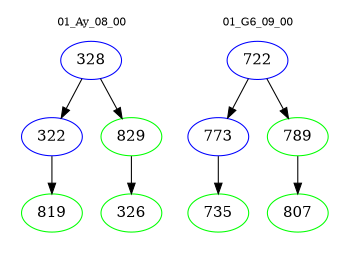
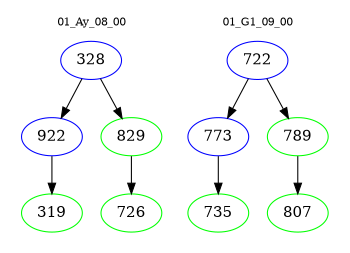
cluster "01_G6_09_00": label "01_G6_09_00" -> "01_G1_09_00"
node "322": label "322" -> "922"
node "819": label "819" -> "319"
node "326": label "326" -> "726"
